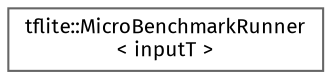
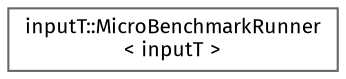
node "tflite::MicroBenchmarkRunner < inputT >": label "tflite::MicroBenchmarkRunner < inputT >" -> "inputT::MicroBenchmarkRunner < inputT >"
